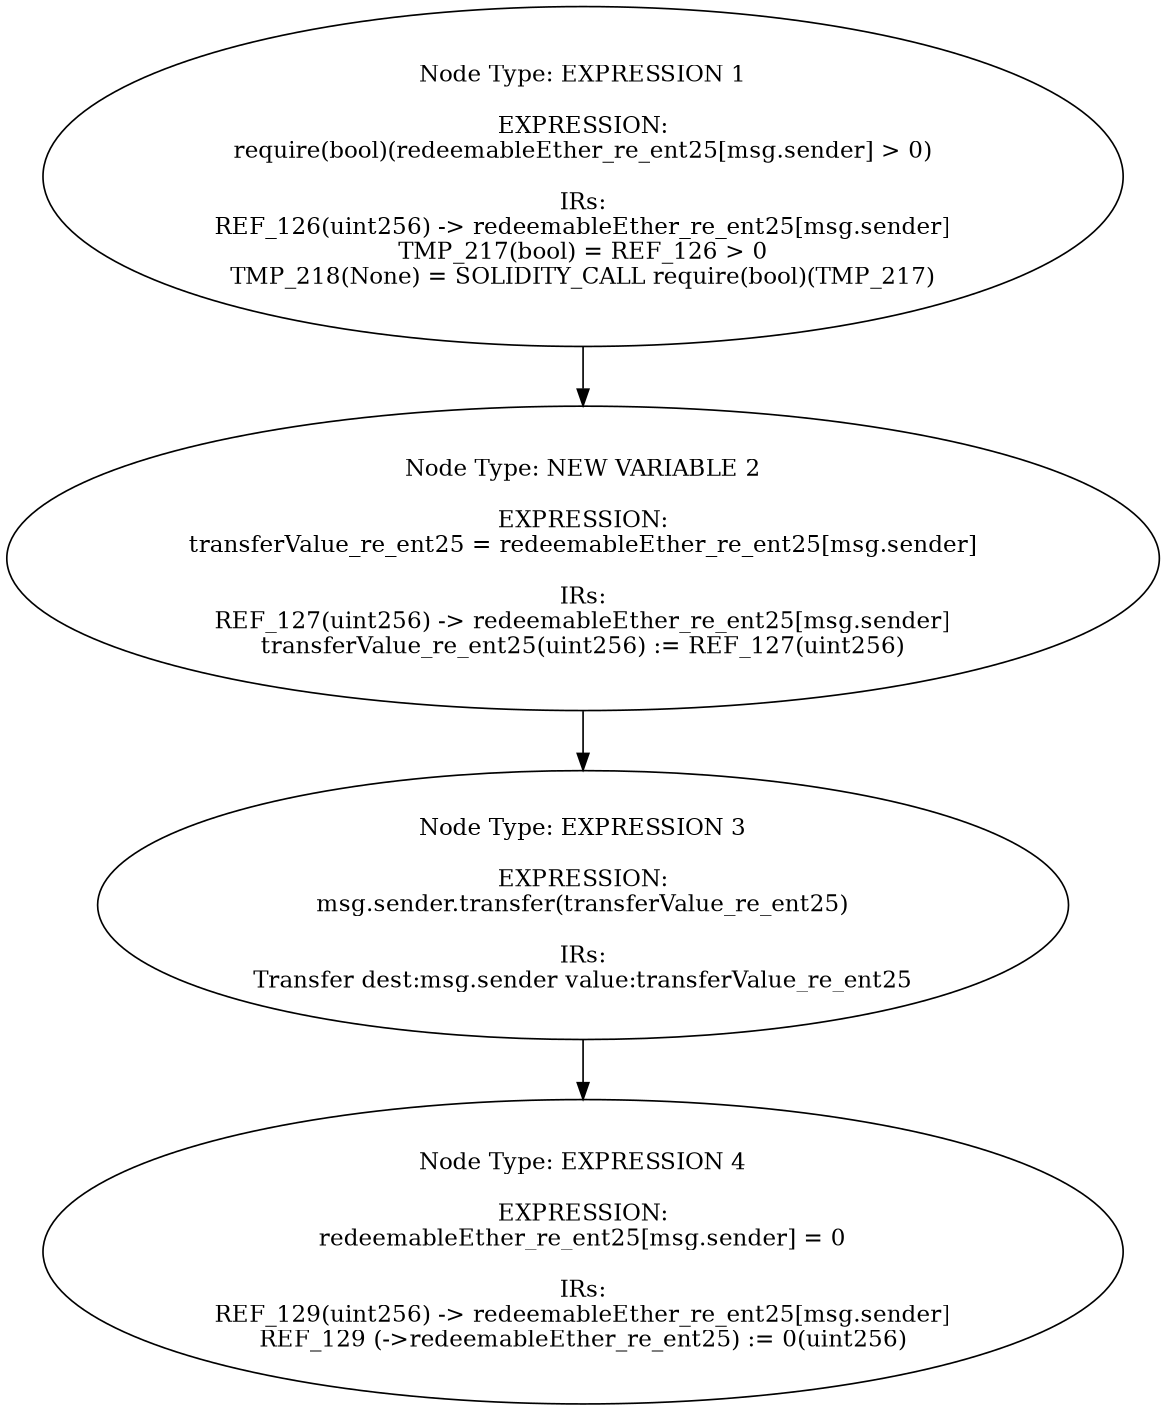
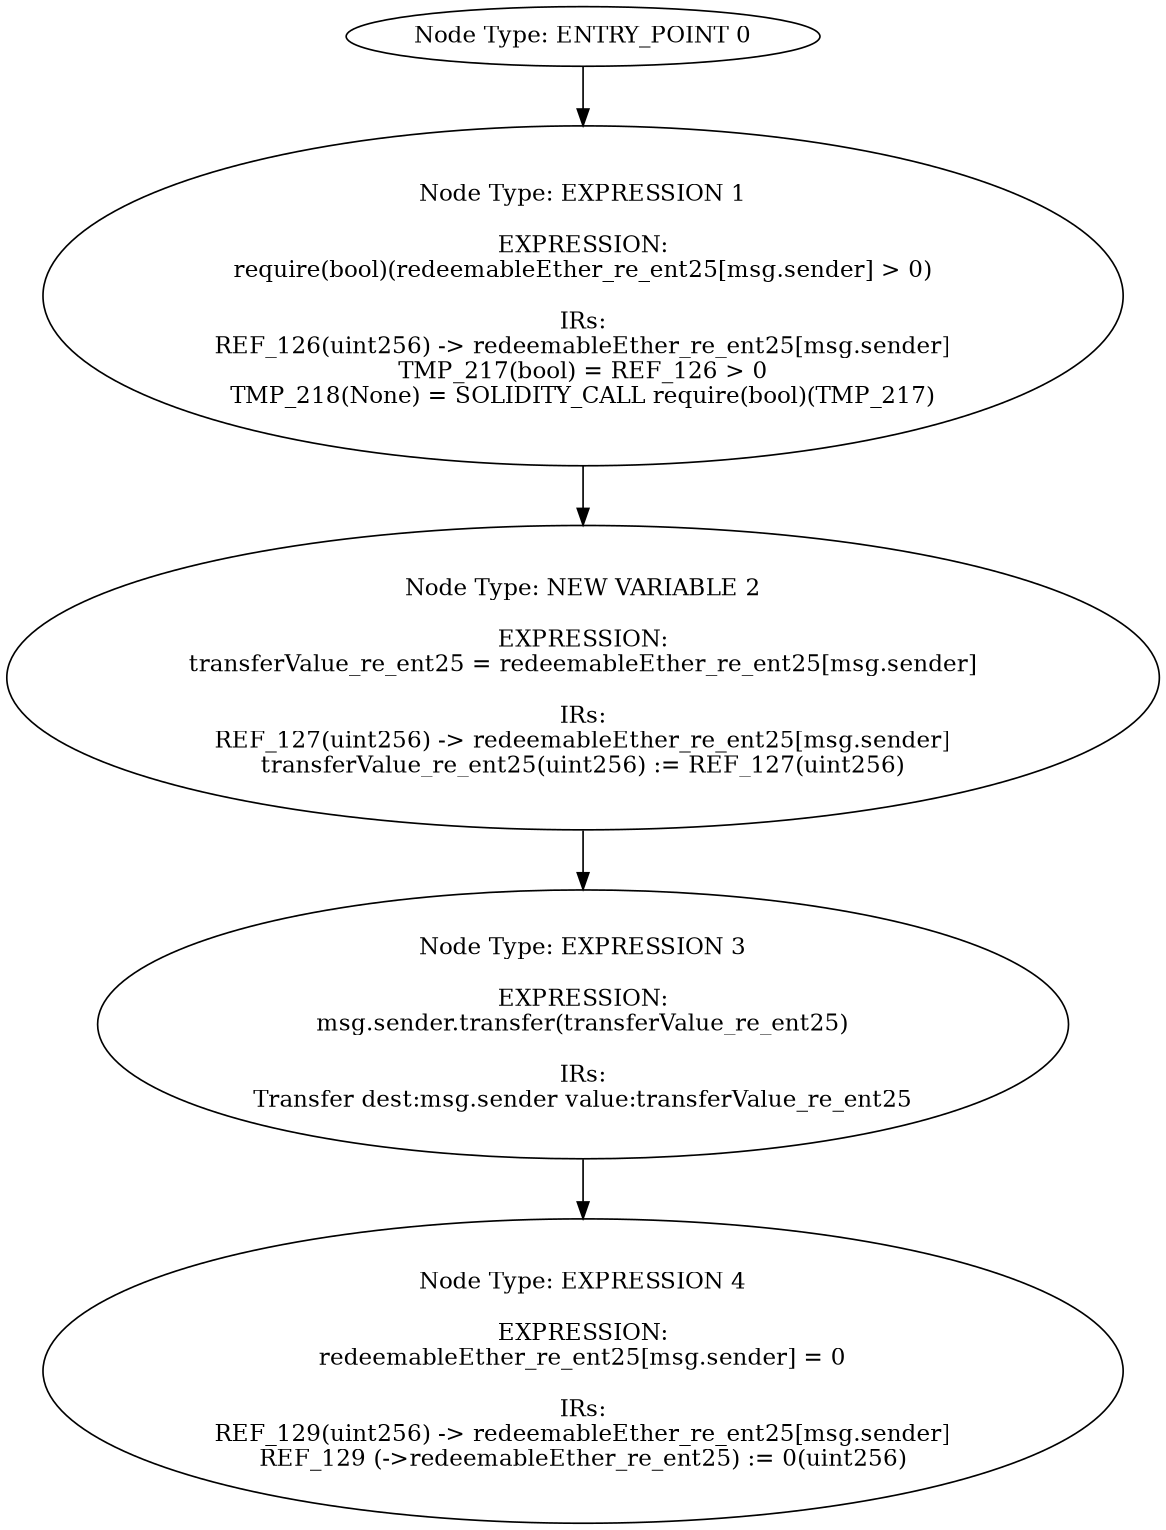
node "Node Type: ENTRY_POINT 0": added
